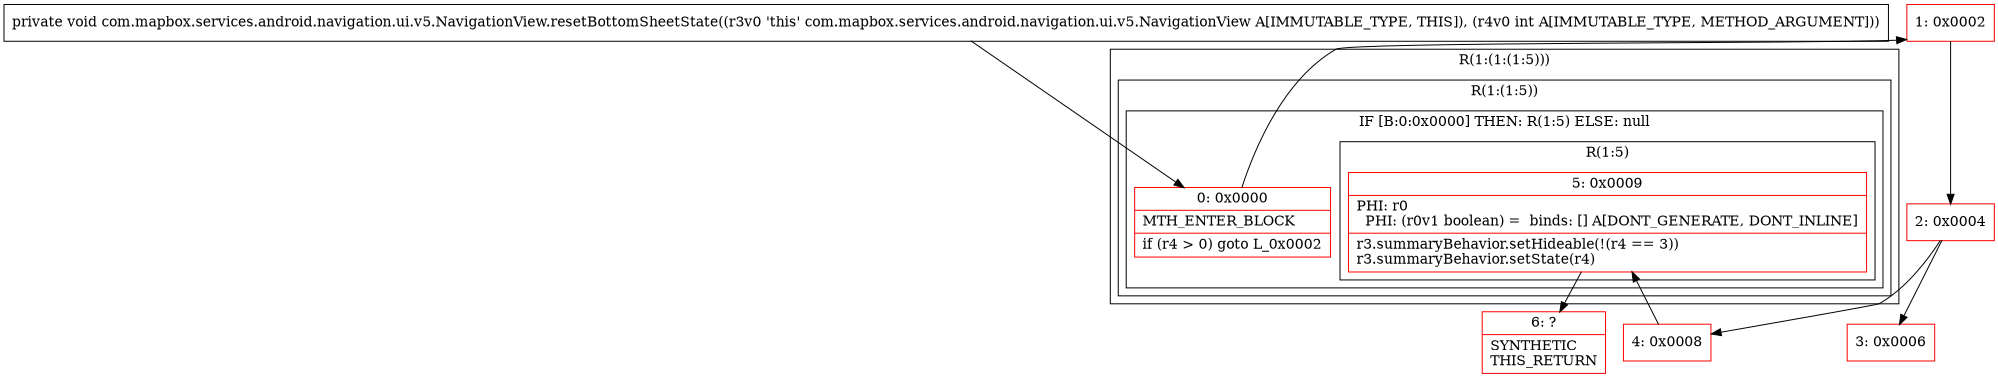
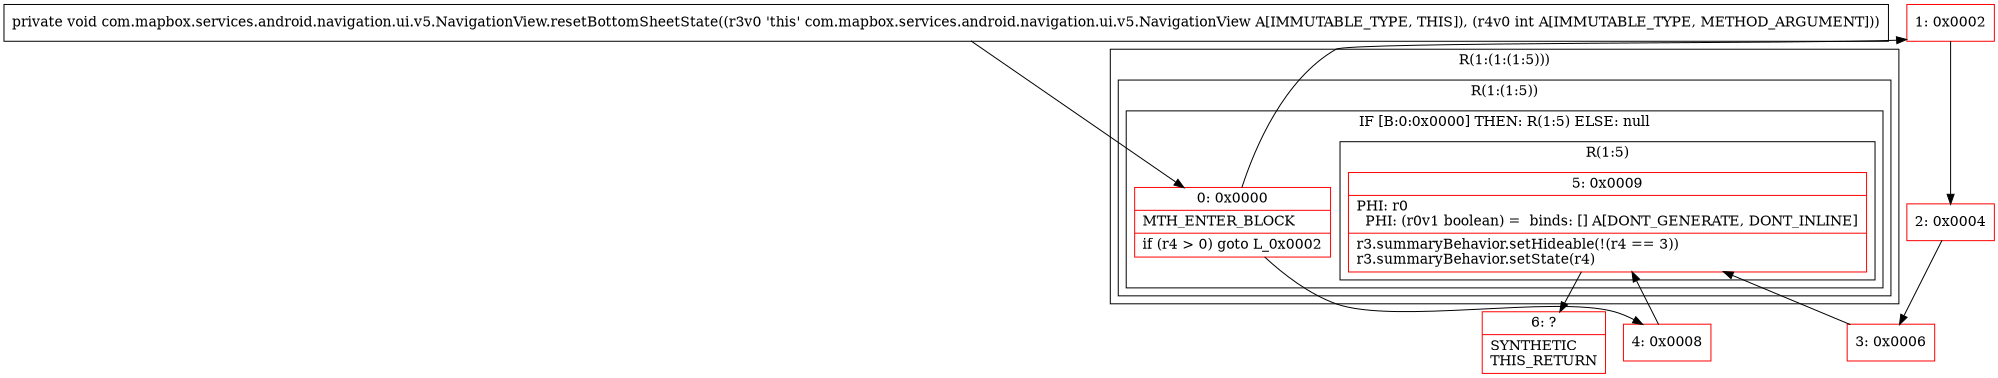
edge "3: 0x0006" -> "5: 0x0009": added
edge "2: 0x0004" -> "4: 0x0008": now "0: 0x0000" -> "4: 0x0008"
